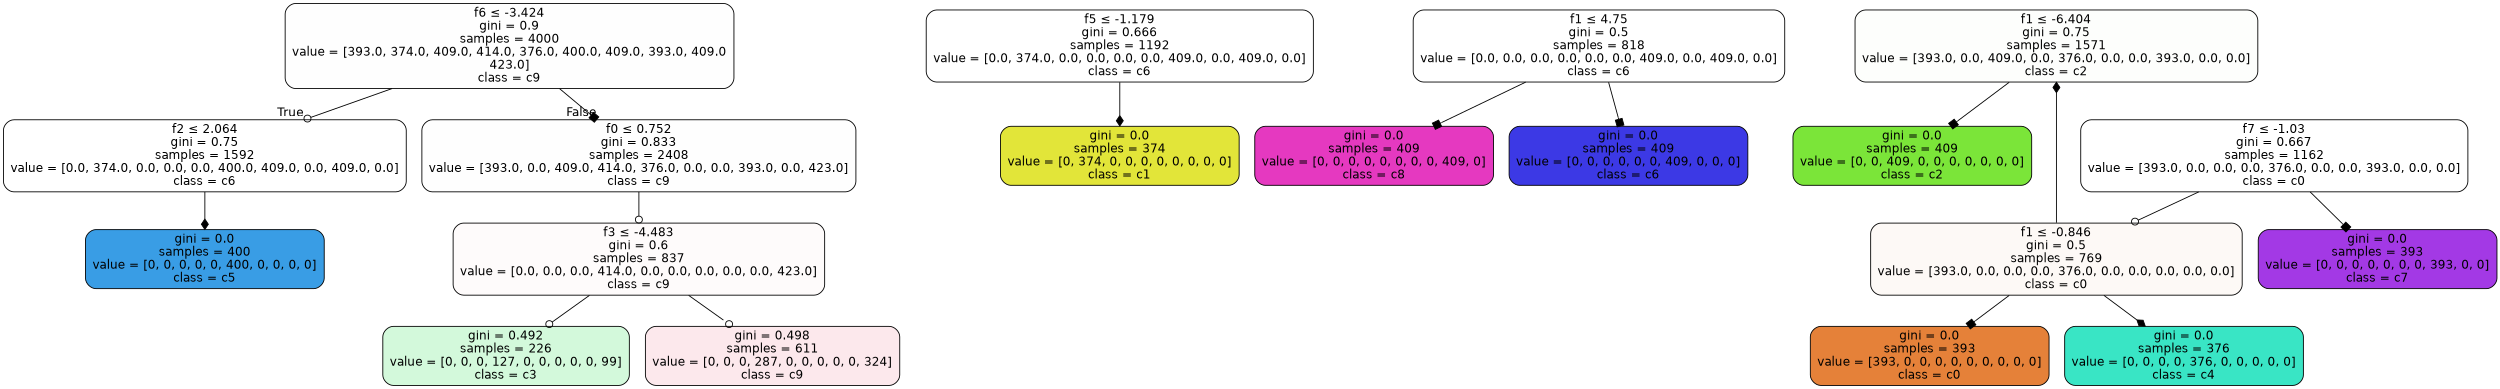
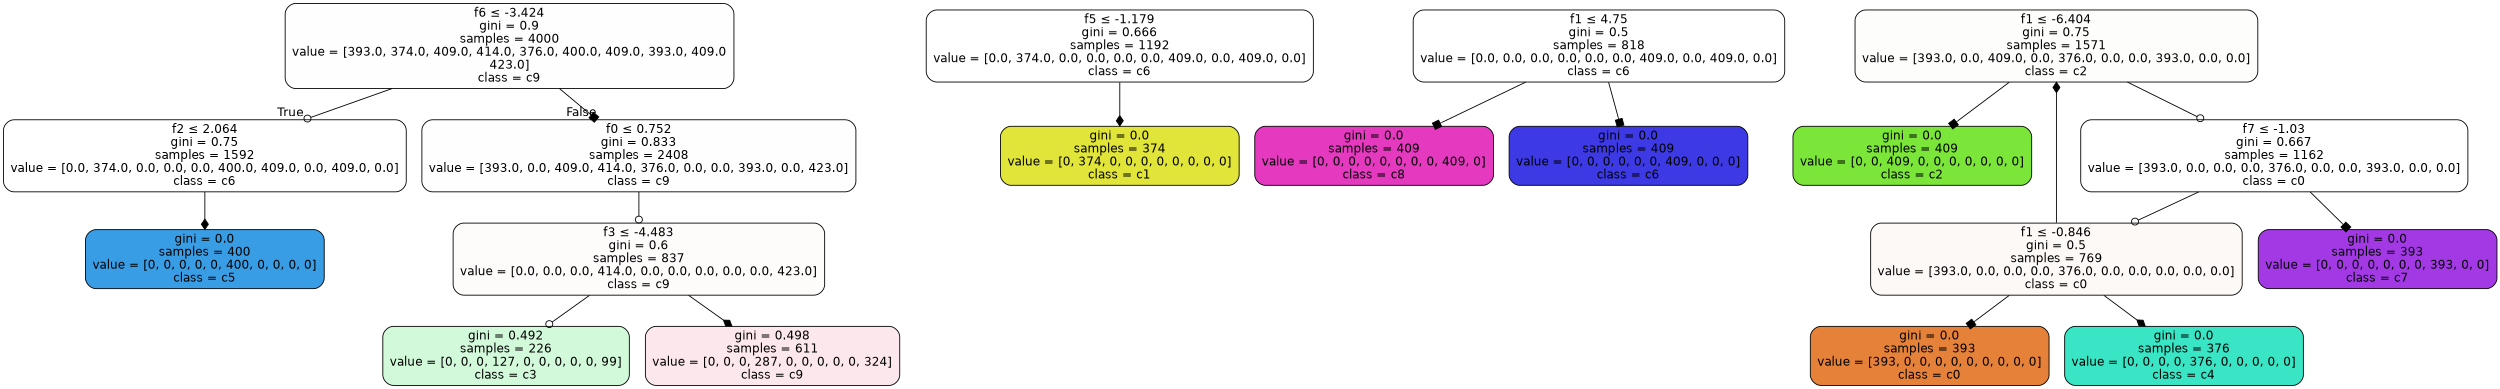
edge "f1 ≤ -6.404" -> "f7 ≤ -1.03": added
edge "f3 ≤ -4.483" -> "gini = 0.498": arrowhead odot -> diamond
